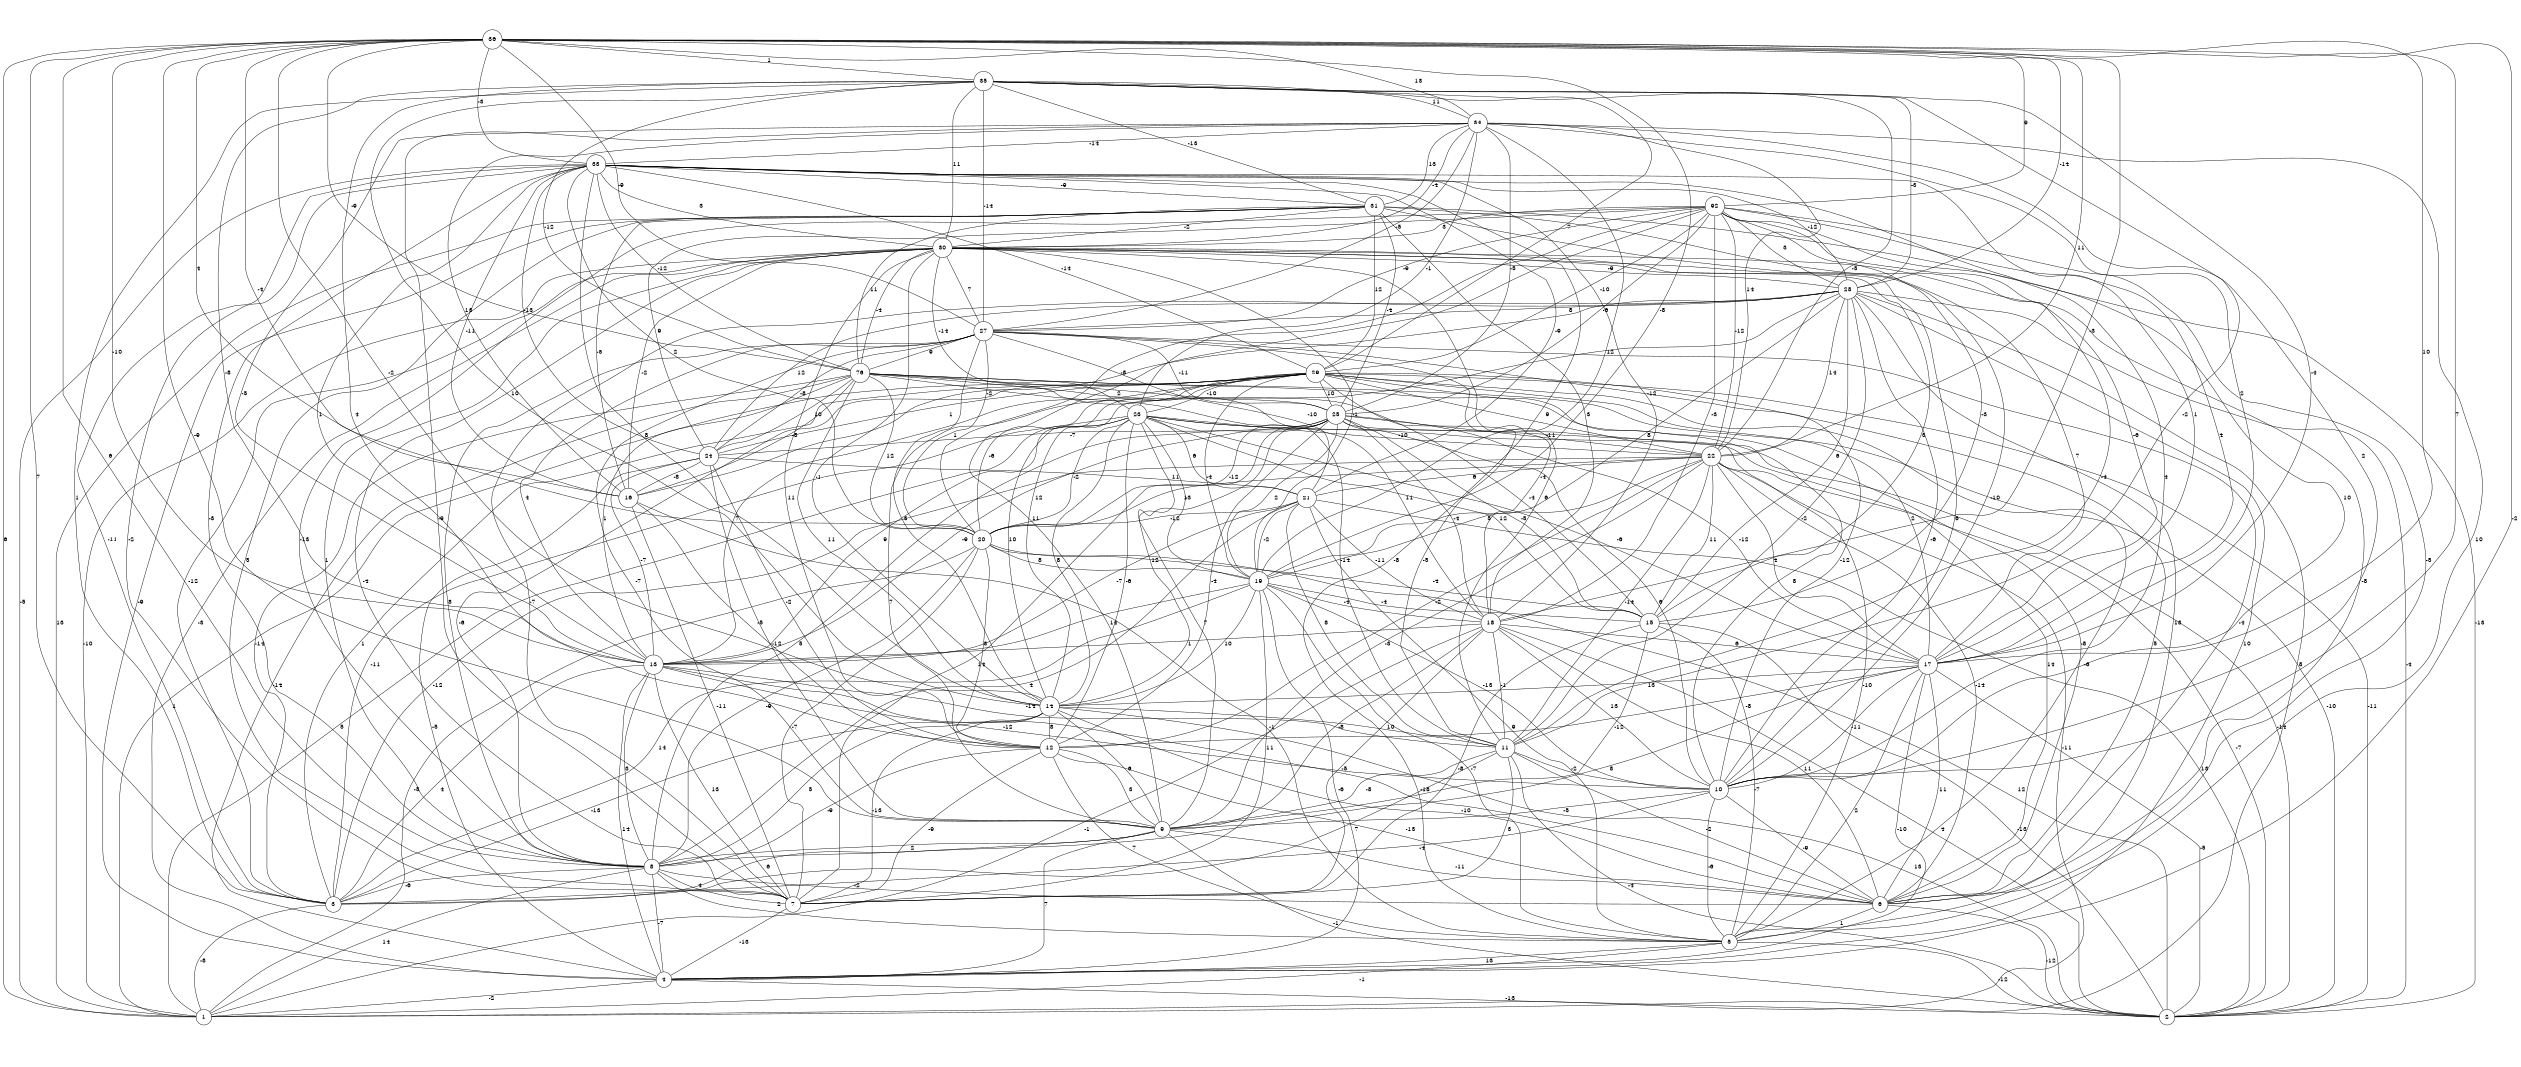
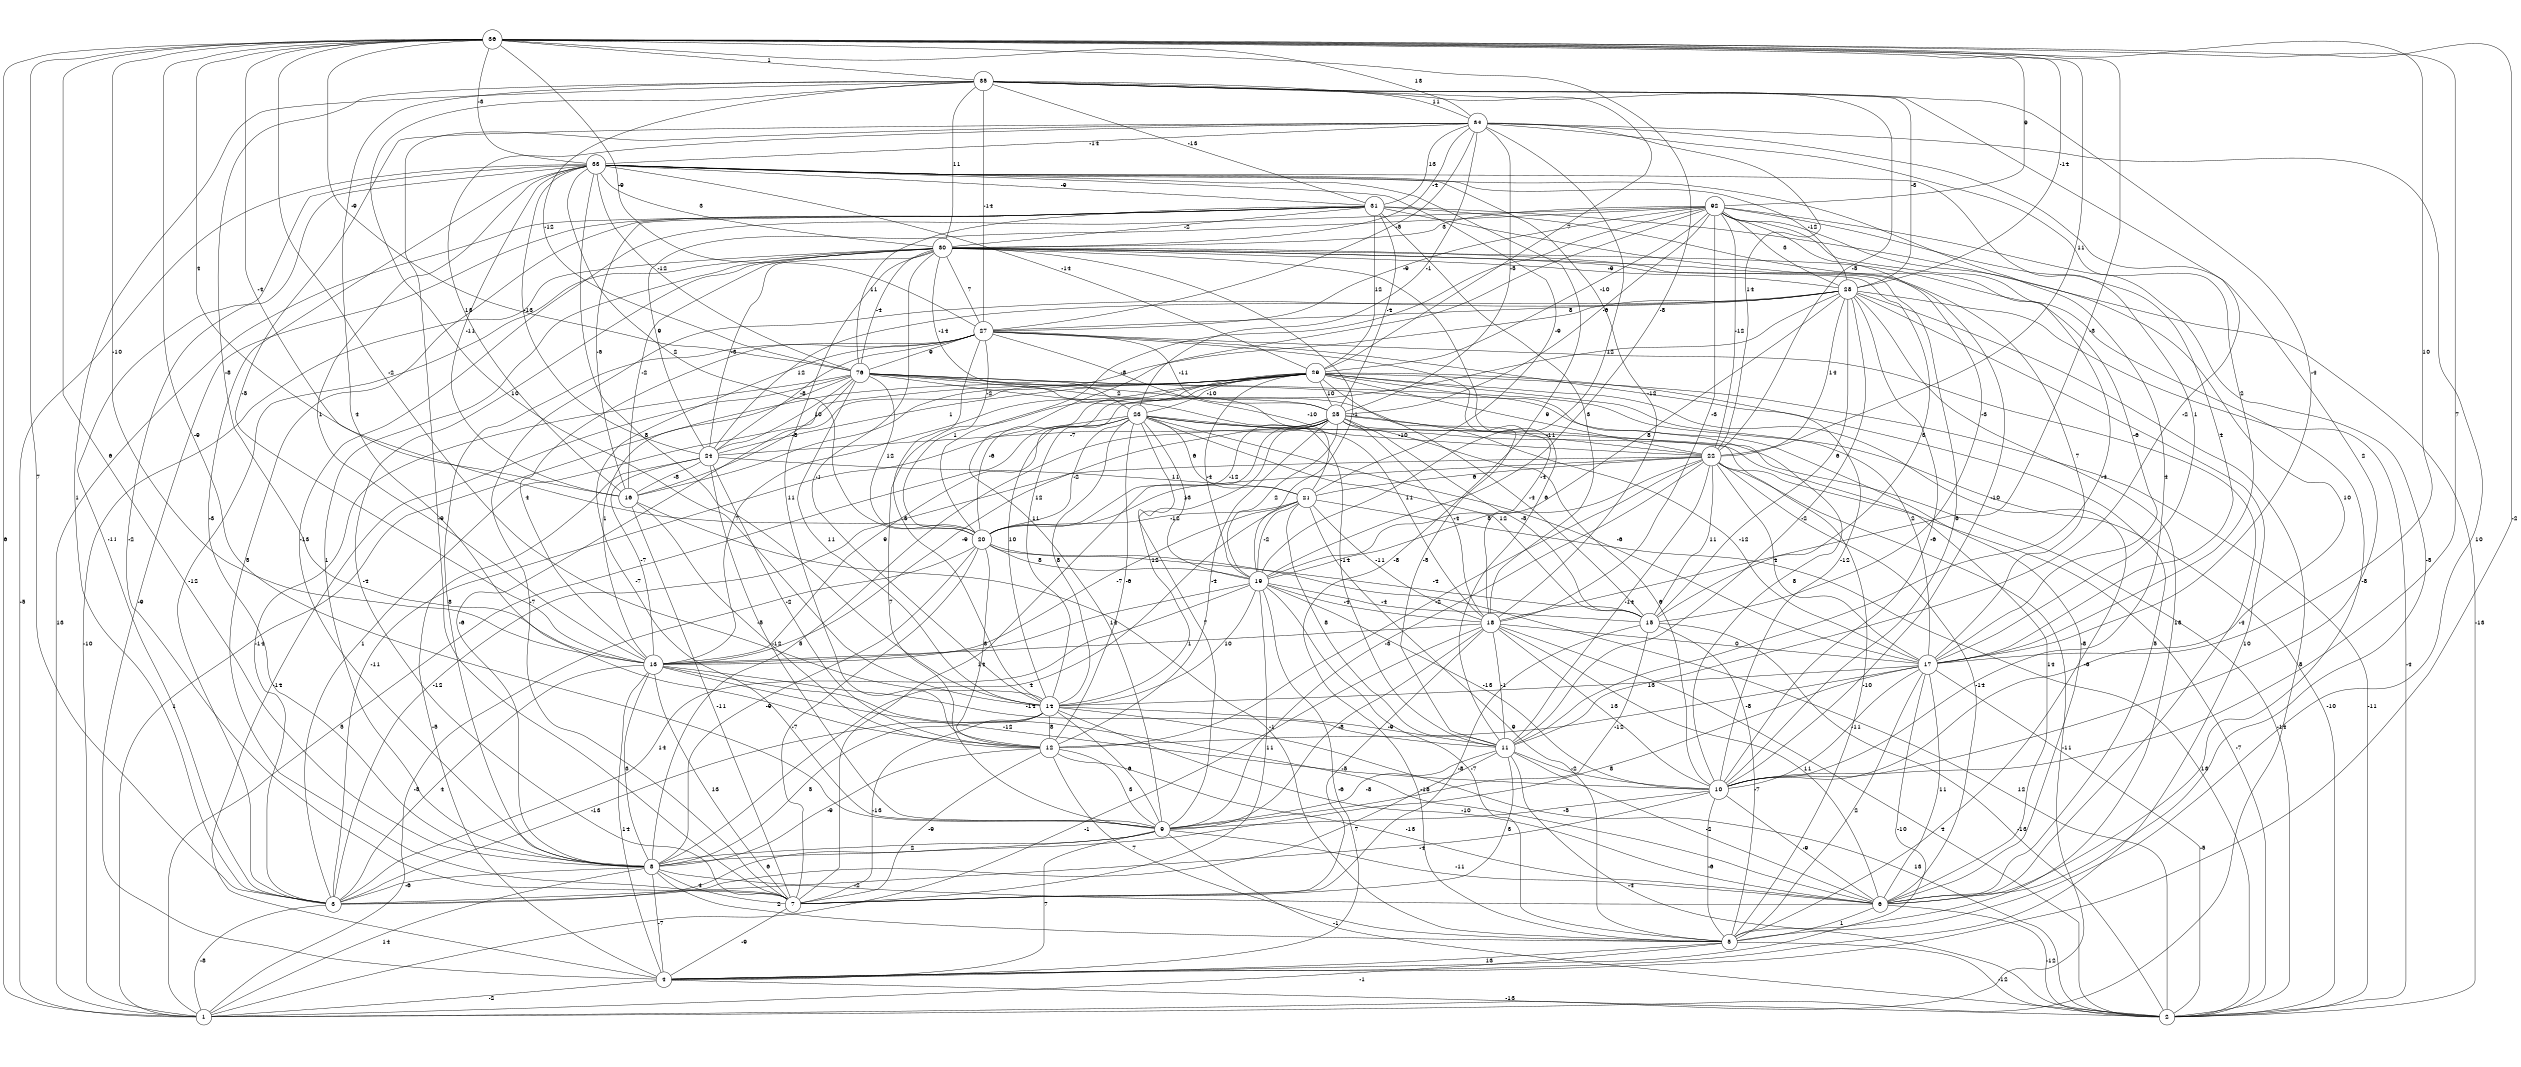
edge "30" -- "4": now "30" -- "24"
edge "18" -- "17": label "6" -> "0"
edge "14" -- "11": label "10" -> "-9"
edge "7" -- "4": label "-13" -> "-9"
